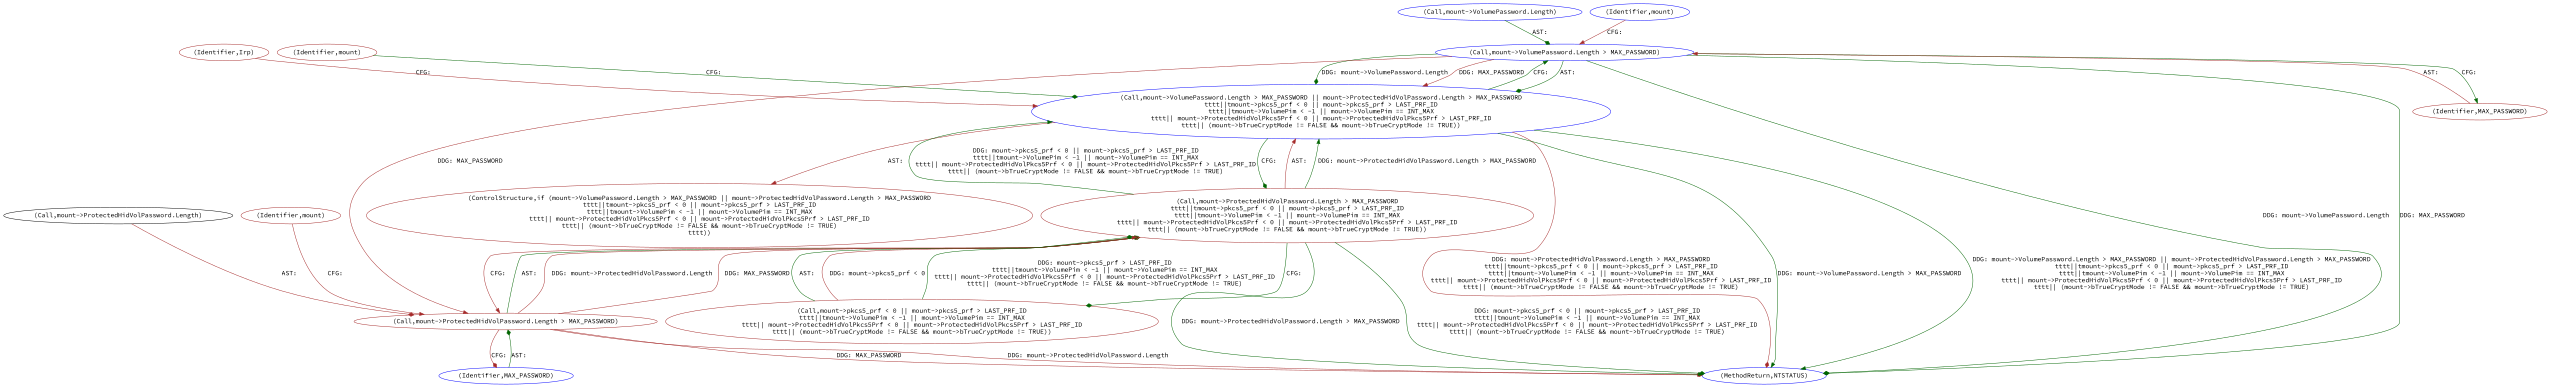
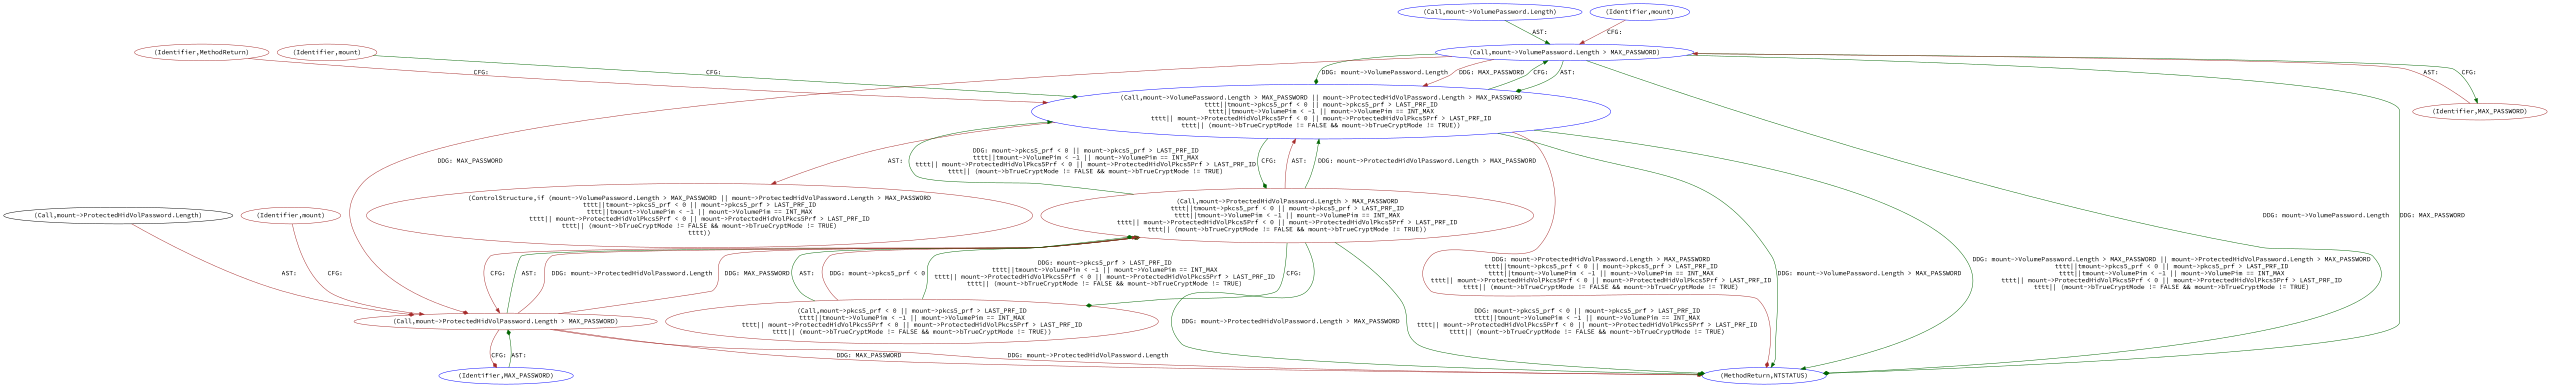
edge "(Call,mount->VolumePassword.Length)" -> "(Call,mount->VolumePassword.Length > MAX_PASSWORD)": arrowhead diamond -> normal
node "(Identifier,Irp)": label "(Identifier,Irp)" -> "(Identifier,MethodReturn)"
edge "(Call,mount->VolumePassword.Length > MAX_PASSWORD)" -> "(Call,mount->ProtectedHidVolPassword.Length > MAX_PASSWORD)": arrowhead normal -> diamond
